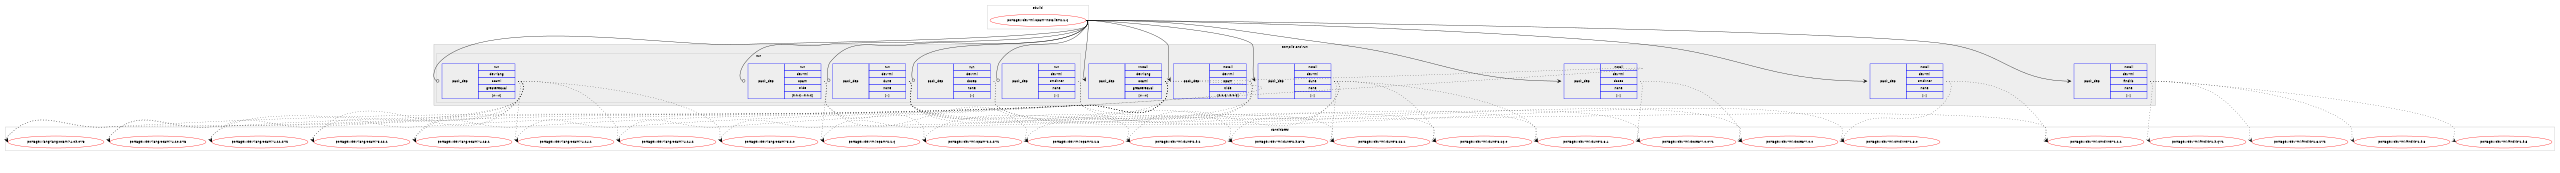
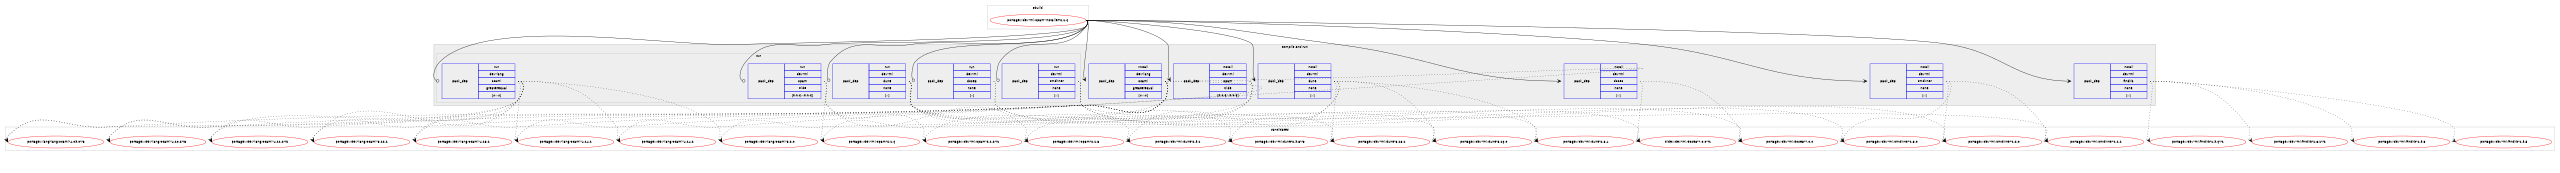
node "portage://dev-ml/dose3-7.0.0-r1": label "portage://dev-ml/dose3-7.0.0-r1" -> "tilde://dev-ml/dose3-7.0.0-r1"
node "portage://dev-ml/cmdliner-1.2.0": added
